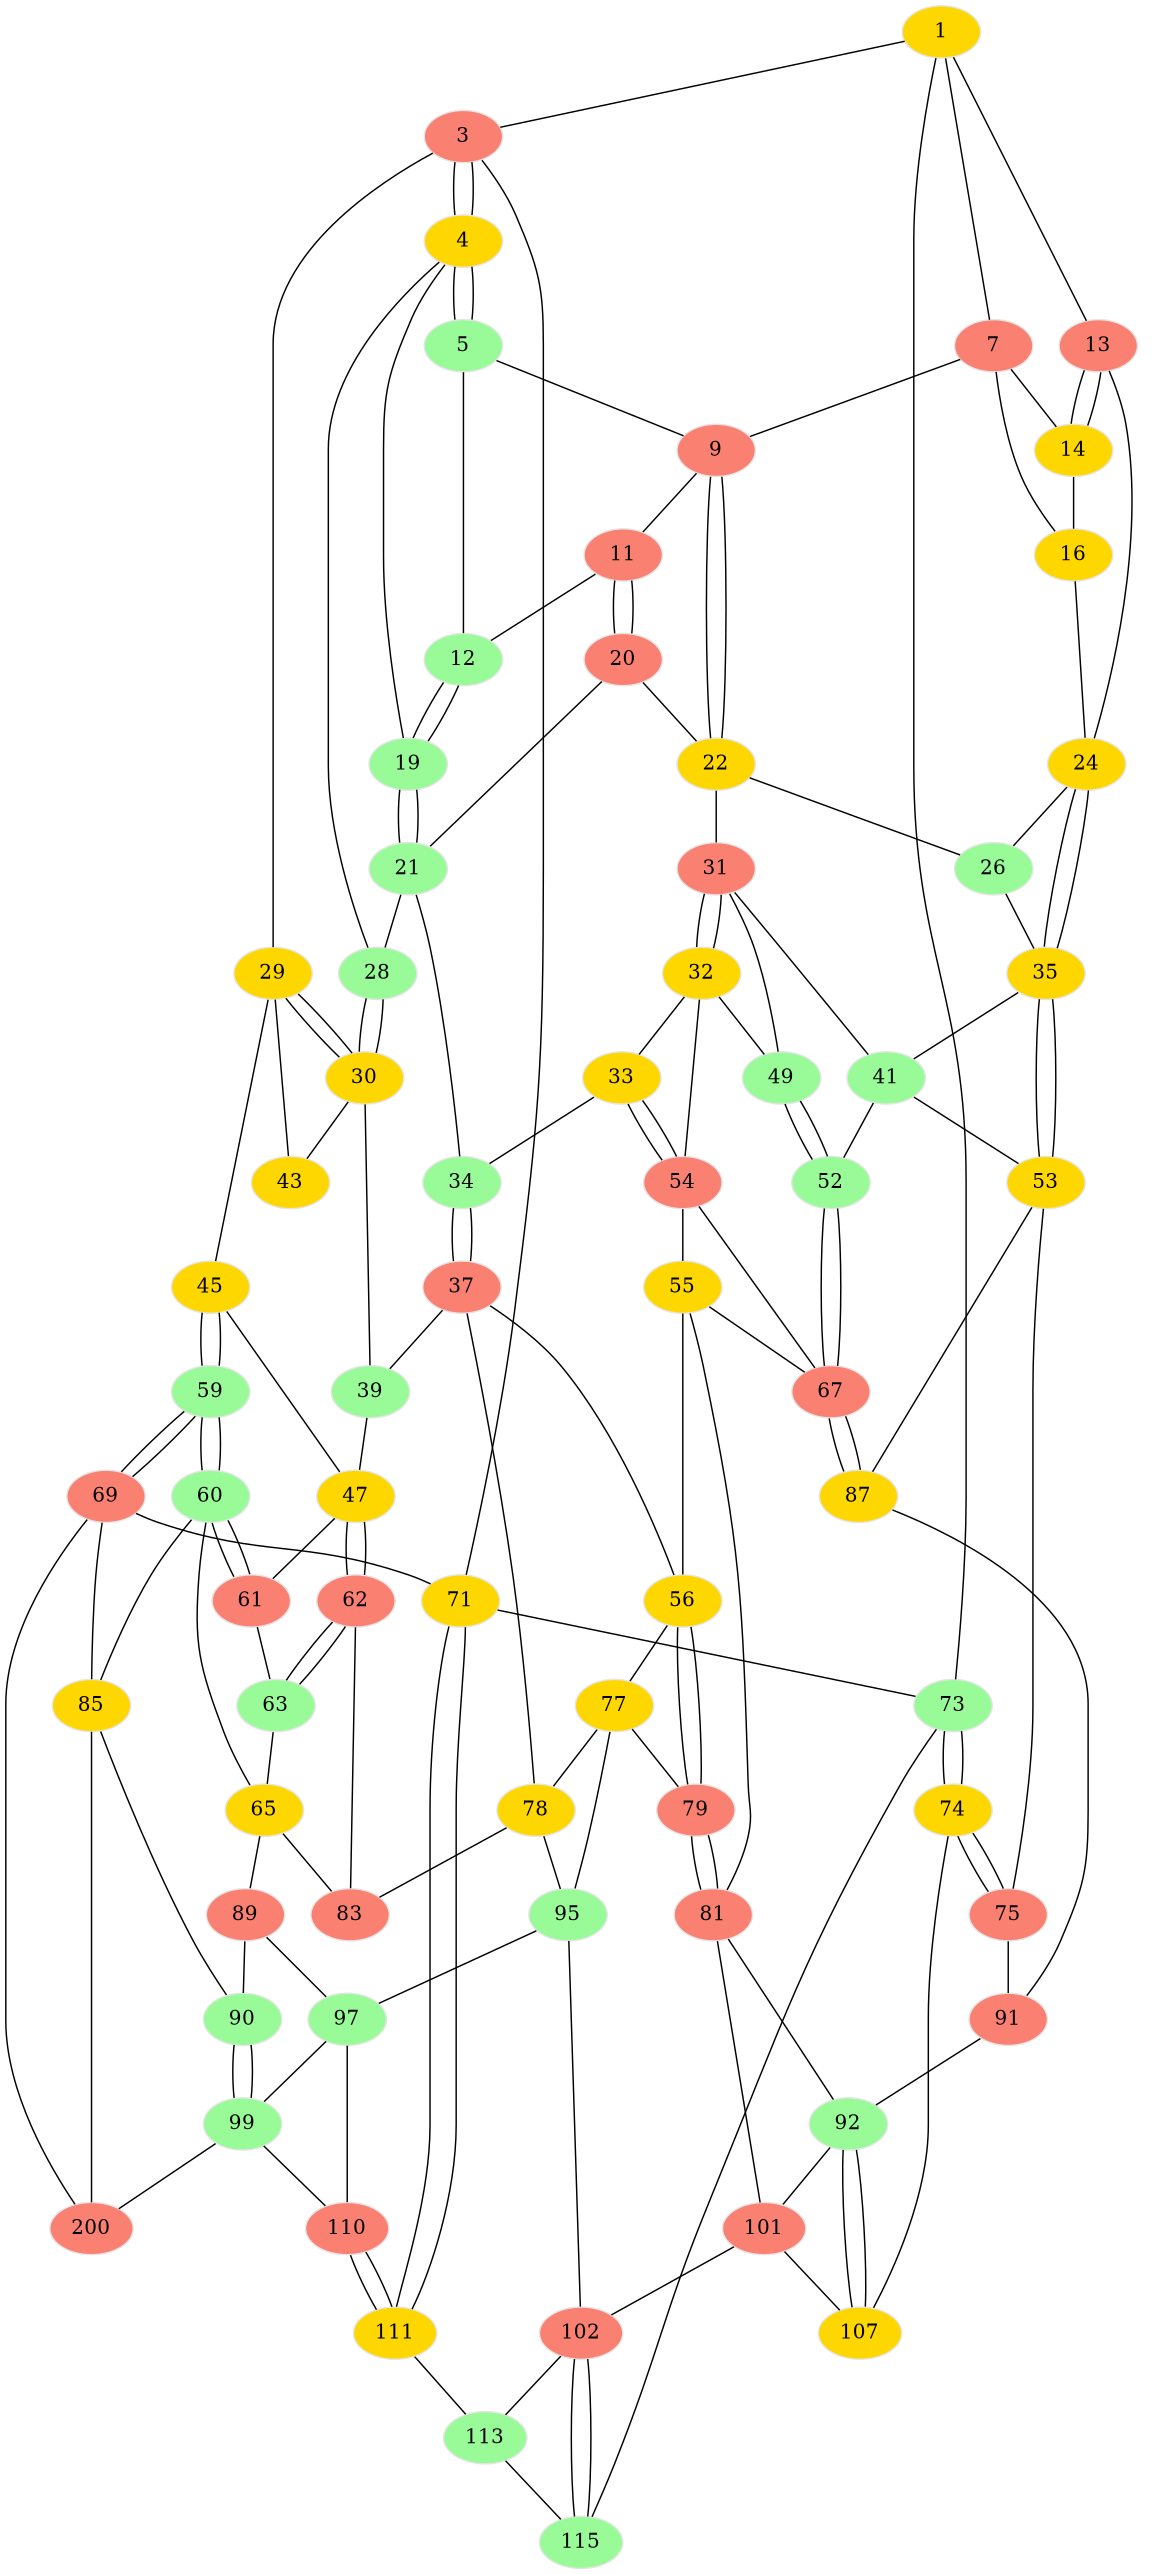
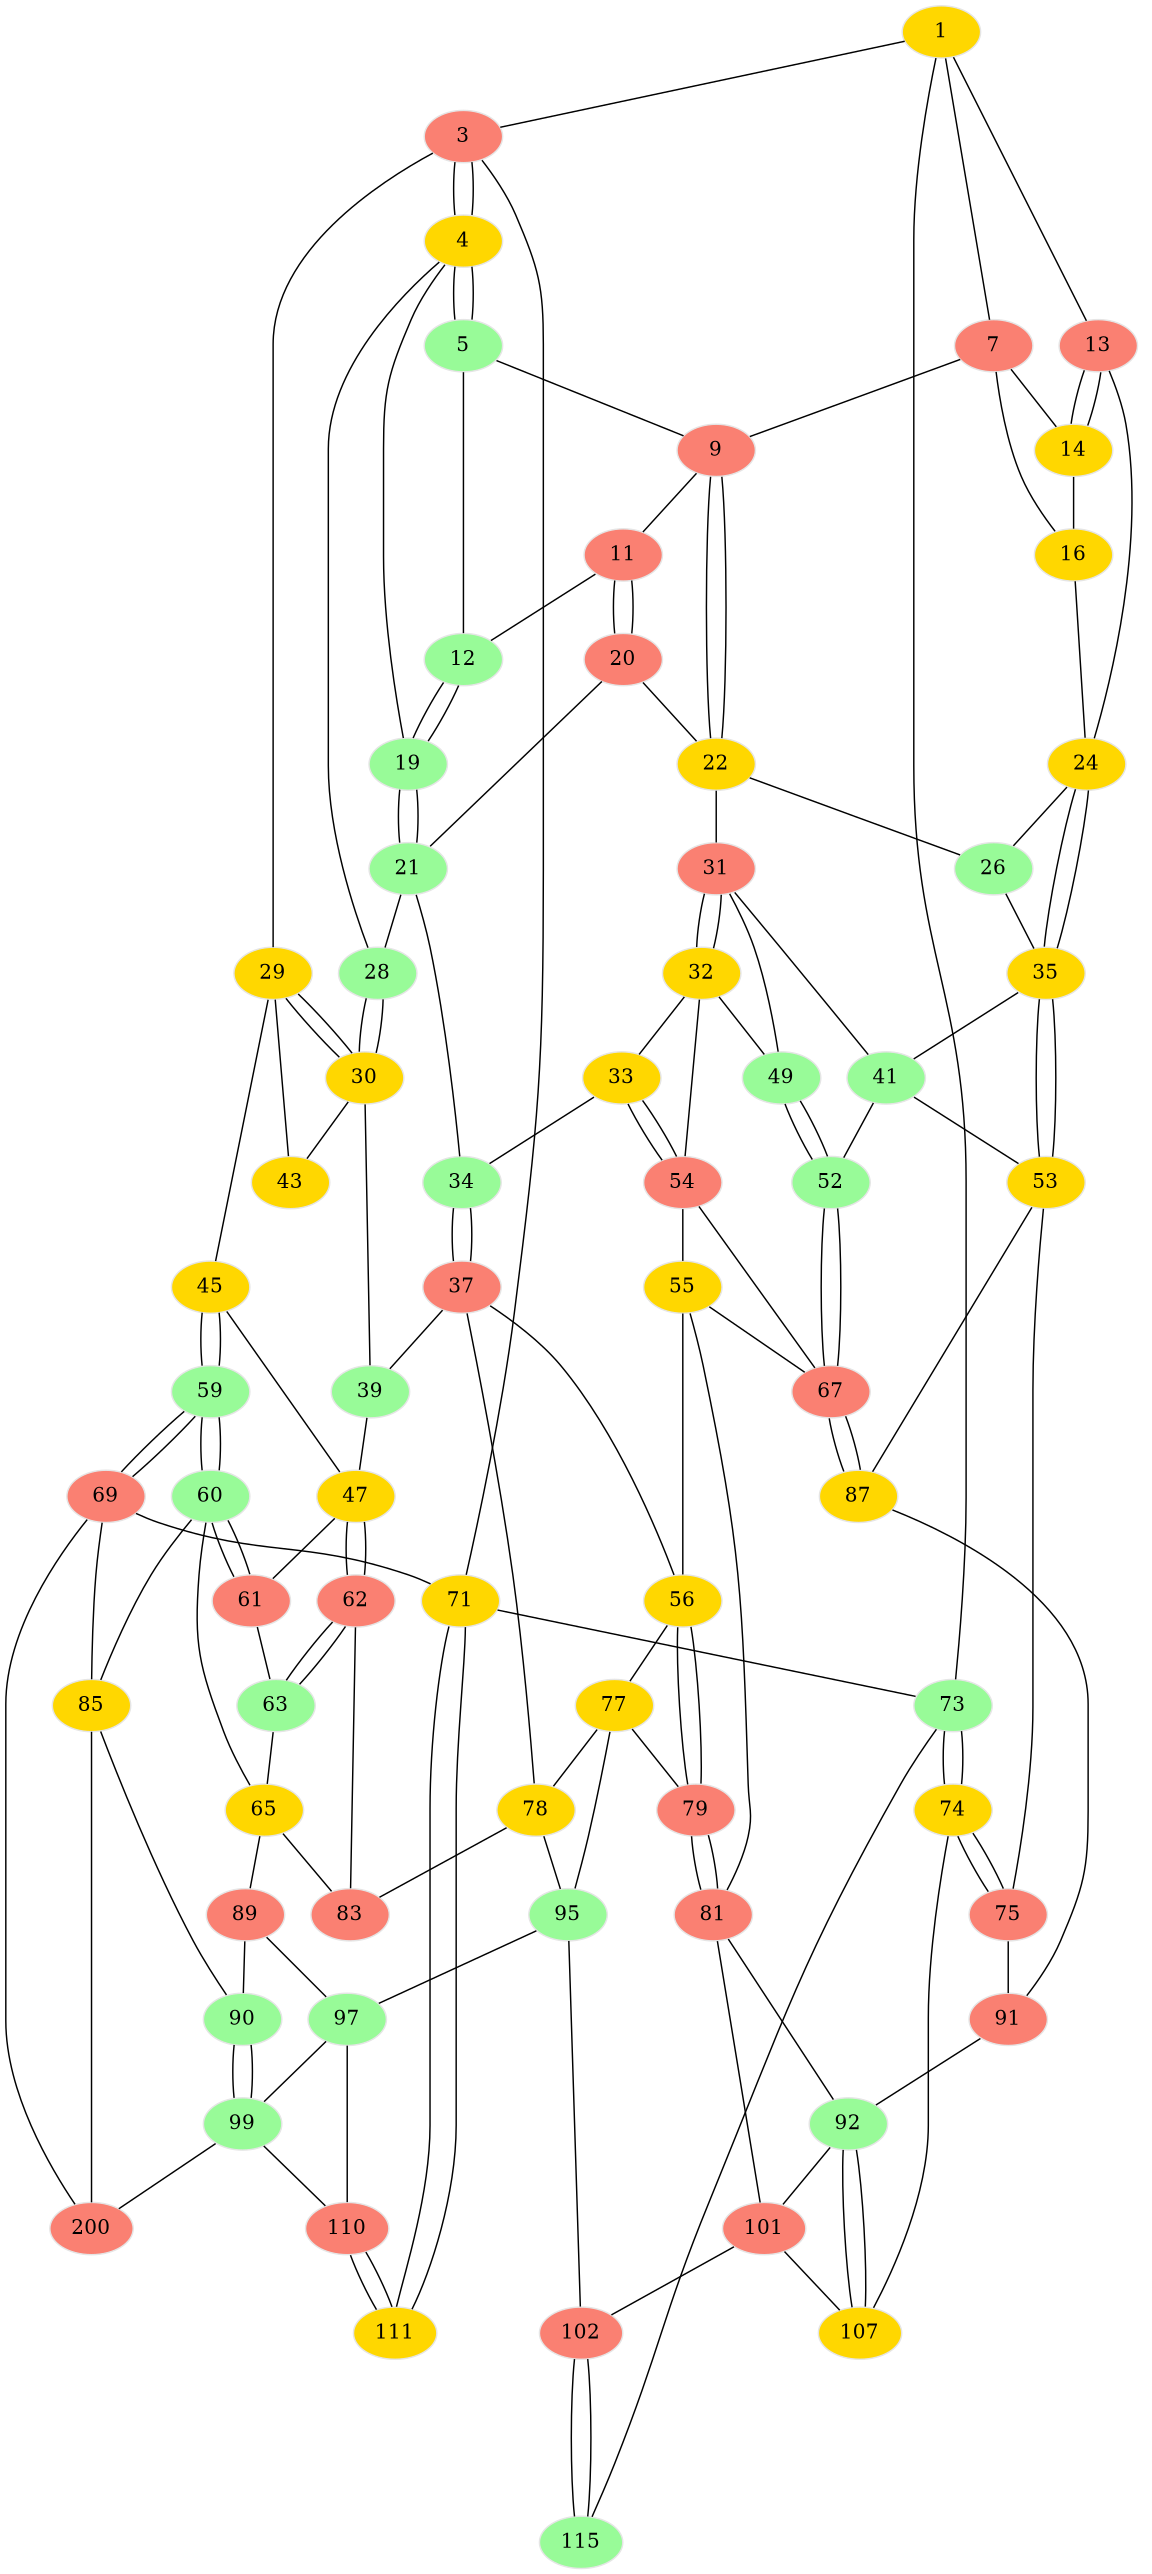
node "113": removed
